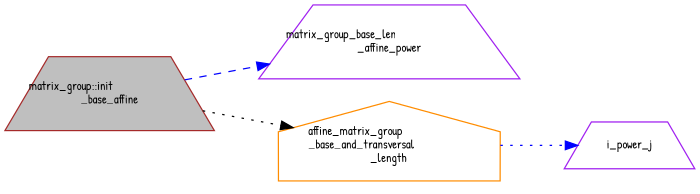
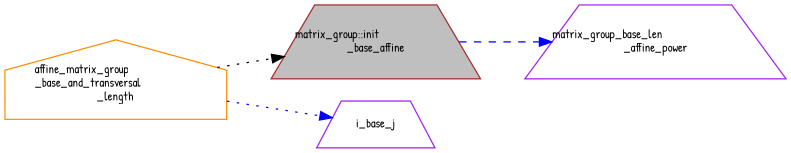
edge "matrix_group::init _base_affine" -> "affine_matrix_group _base_and_transversal _length": reversed
node "i_power_j": label "i_power_j" -> "i_base_j"
